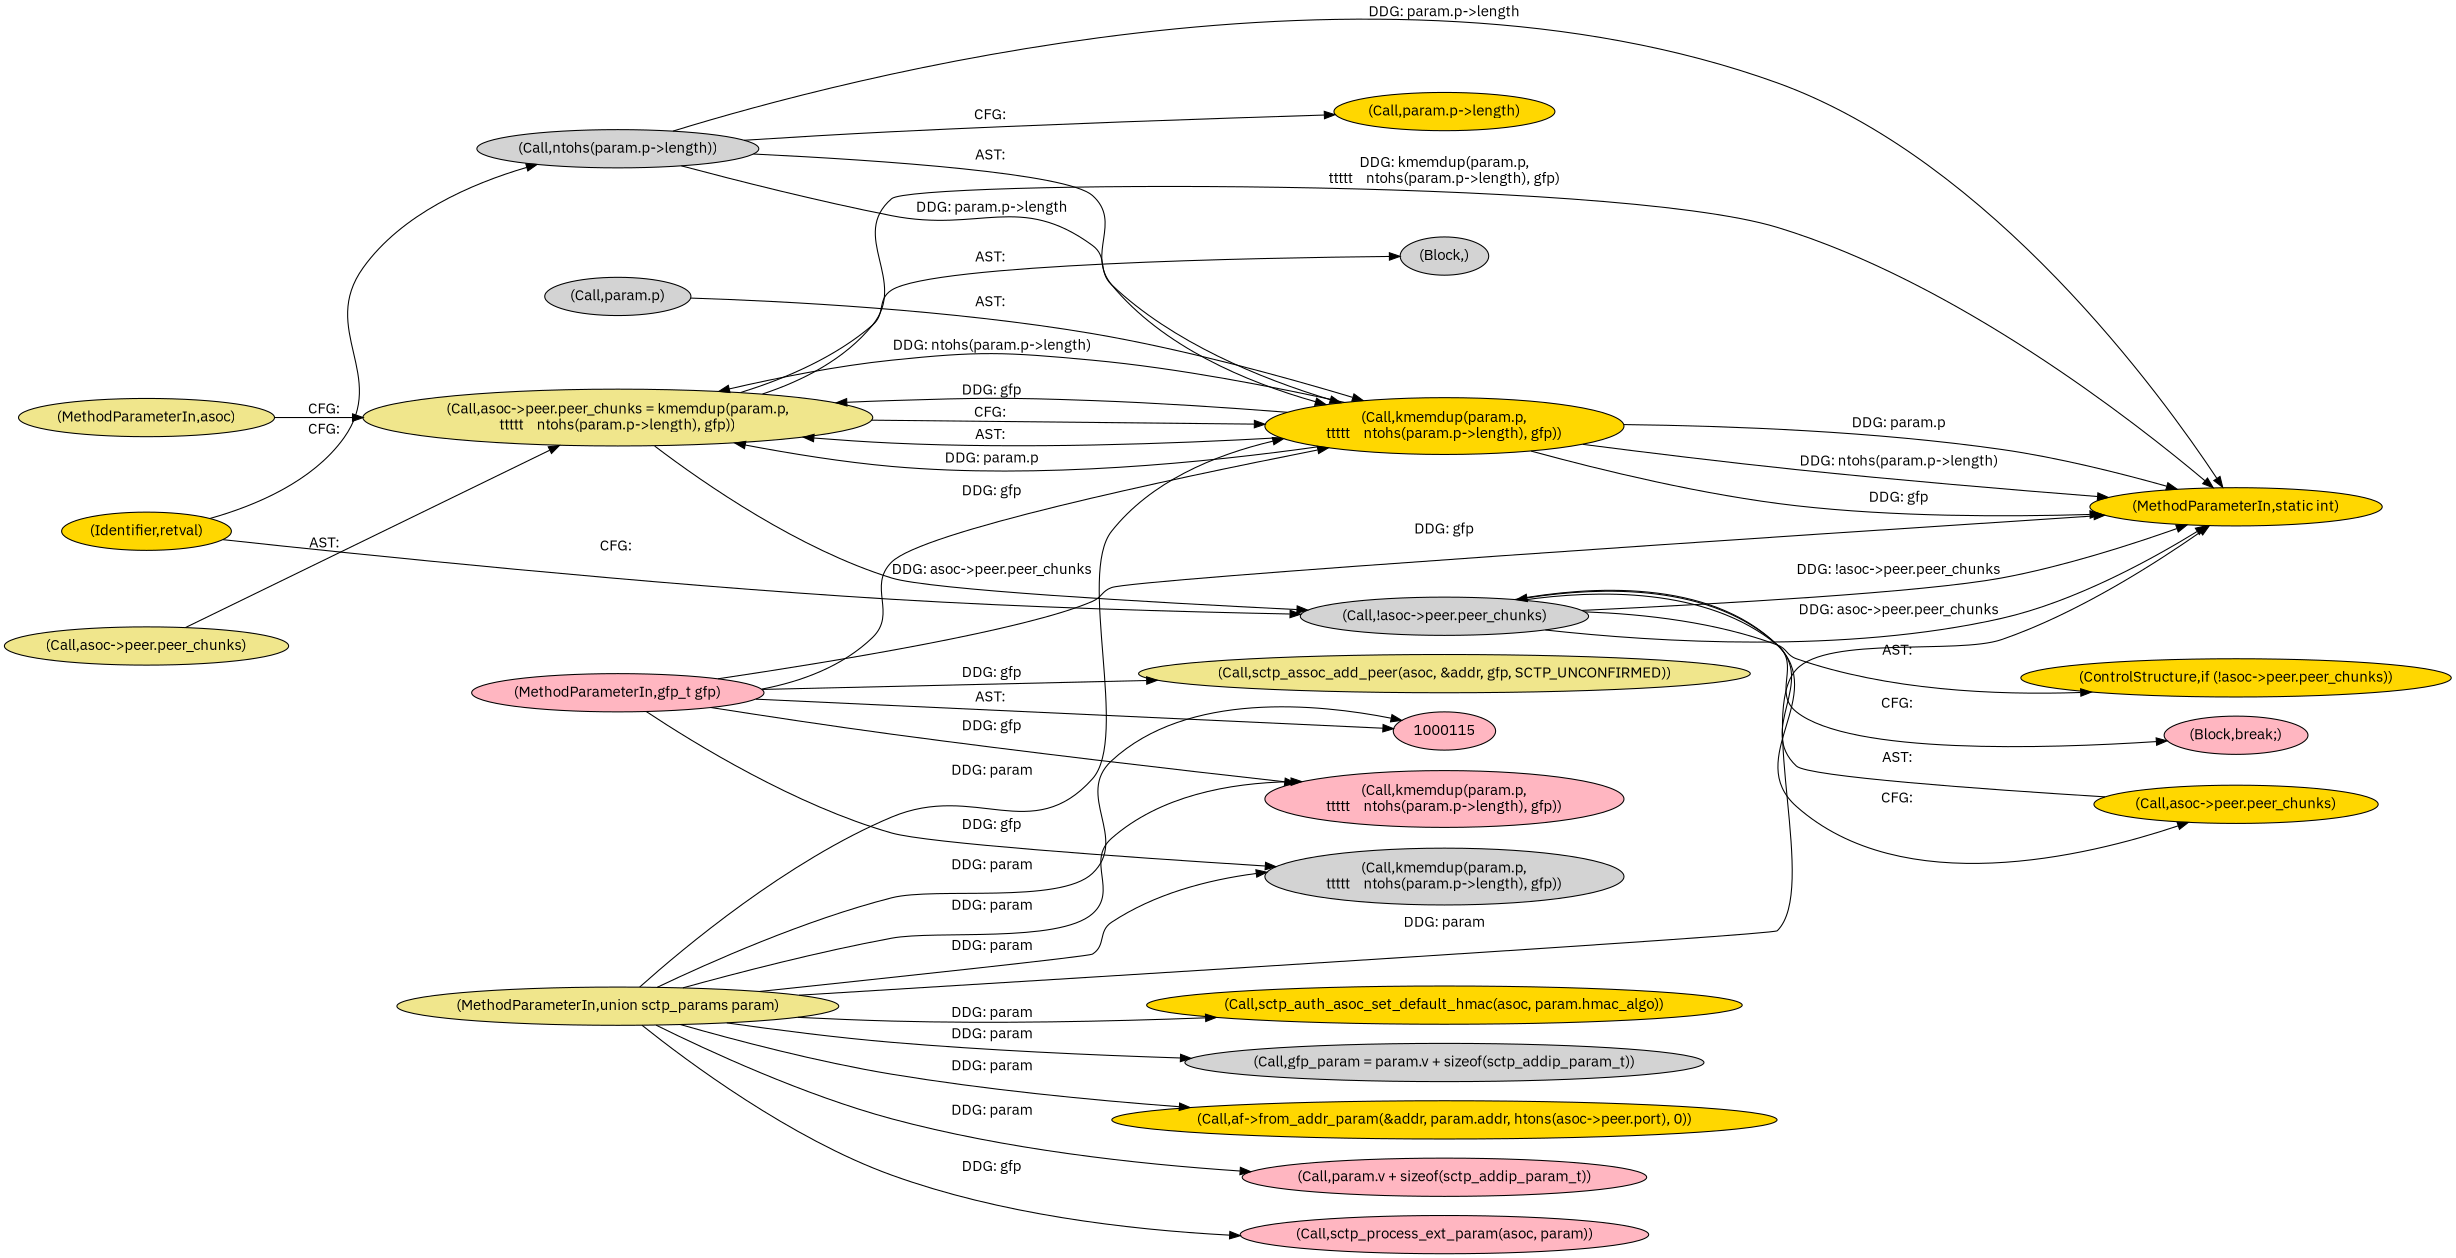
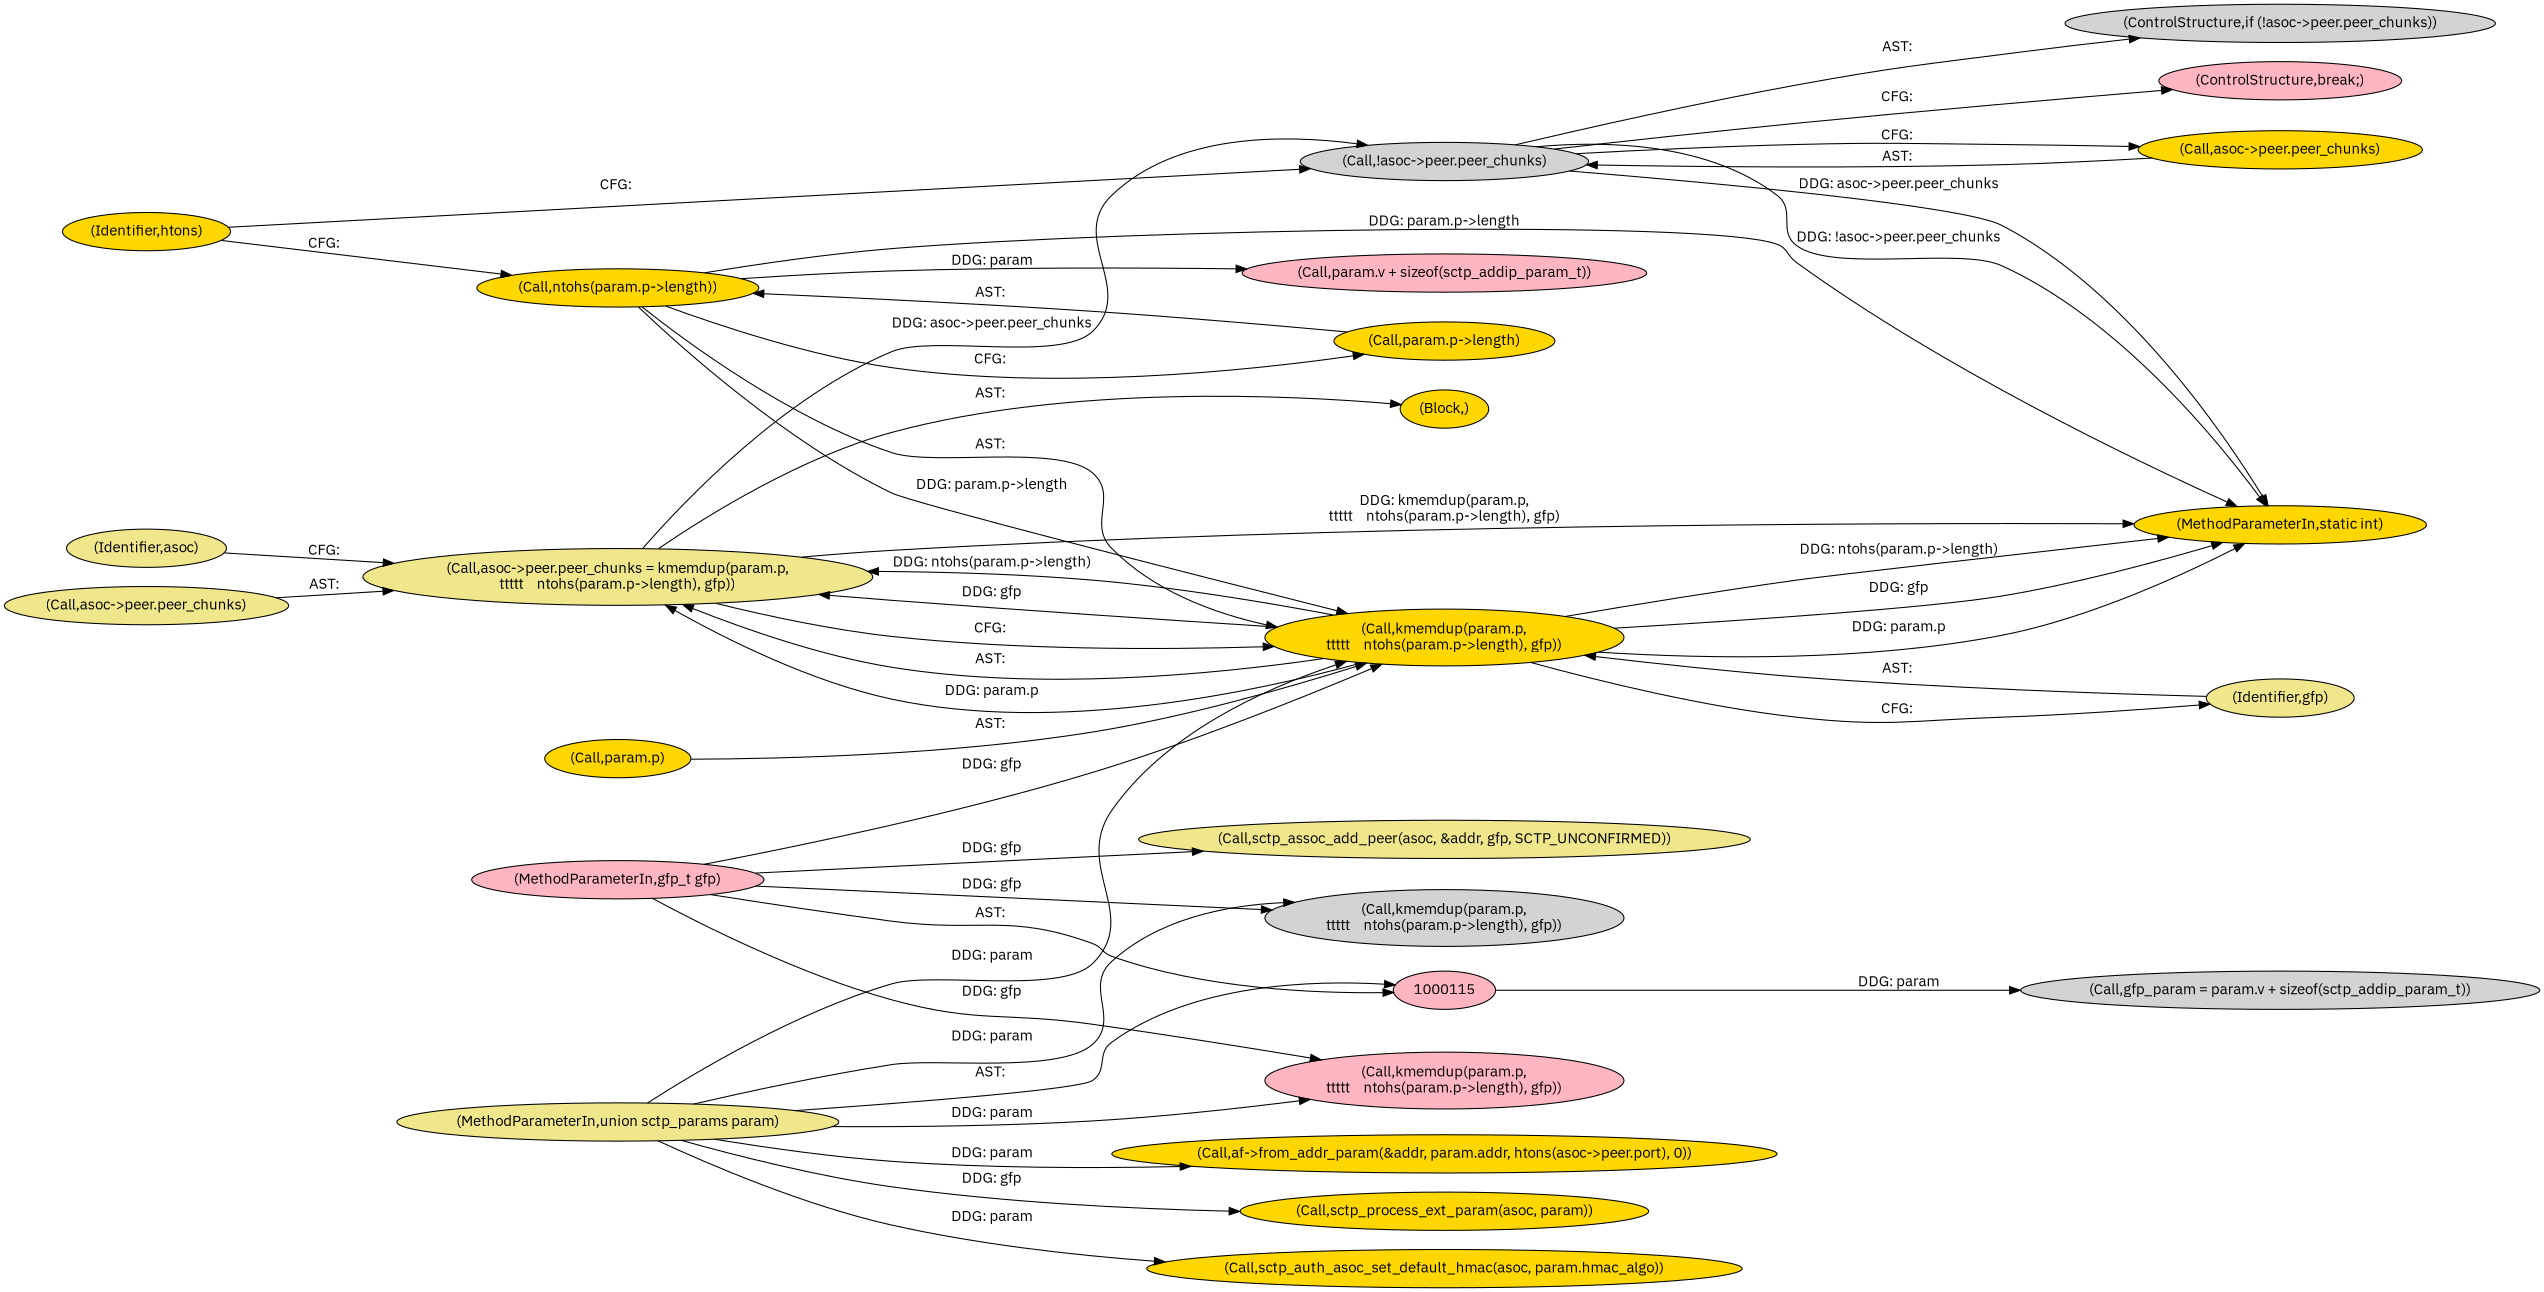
node "(Call,ntohs(param.p->length))": fillcolor lightgrey -> gold
node "(Block,)": fillcolor lightgrey -> gold
node "(Call,param.p)": fillcolor lightgrey -> gold
edge "(Call,param.p->length)" -> "(Call,ntohs(param.p->length))": added, label "AST:"
node "(MethodParameterIn,asoc)": label "(MethodParameterIn,asoc)" -> "(Identifier,asoc)"
node "(Identifier,retval)": label "(Identifier,retval)" -> "(Identifier,htons)"
edge "(MethodParameterIn,gfp_t gfp)" -> "(MethodParameterIn,static int)": removed, label "DDG: gfp"
node "(ControlStructure,if (!asoc->peer.peer_chunks))": fillcolor gold -> lightgrey
node "(Identifier,gfp)": added
node "(Block,break;)": label "(Block,break;)" -> "(ControlStructure,break;)"
edge "(MethodParameterIn,union sctp_params param)" -> "1000115": label "DDG: param" -> "AST: "
edge "(MethodParameterIn,union sctp_params param)" -> "(MethodParameterIn,static int)": removed, label "DDG: param"
edge "(MethodParameterIn,union sctp_params param)" -> "(Call,gfp_param = param.v + sizeof(sctp_addip_param_t))": now "1000115" -> "(Call,gfp_param = param.v + sizeof(sctp_addip_param_t))"
edge "(MethodParameterIn,union sctp_params param)" -> "(Call,param.v + sizeof(sctp_addip_param_t))": now "(Call,ntohs(param.p->length))" -> "(Call,param.v + sizeof(sctp_addip_param_t))"
node "(Call,sctp_process_ext_param(asoc, param))": fillcolor lightpink -> gold
